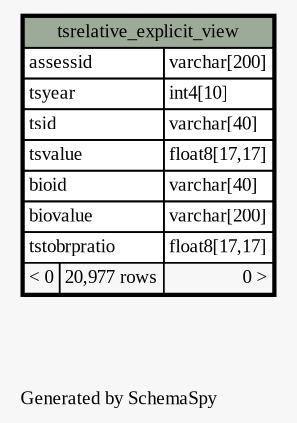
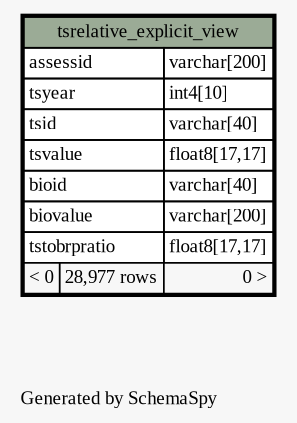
node "tsrelative_explicit_view": text "20,977 rows" -> "28,977 rows"
